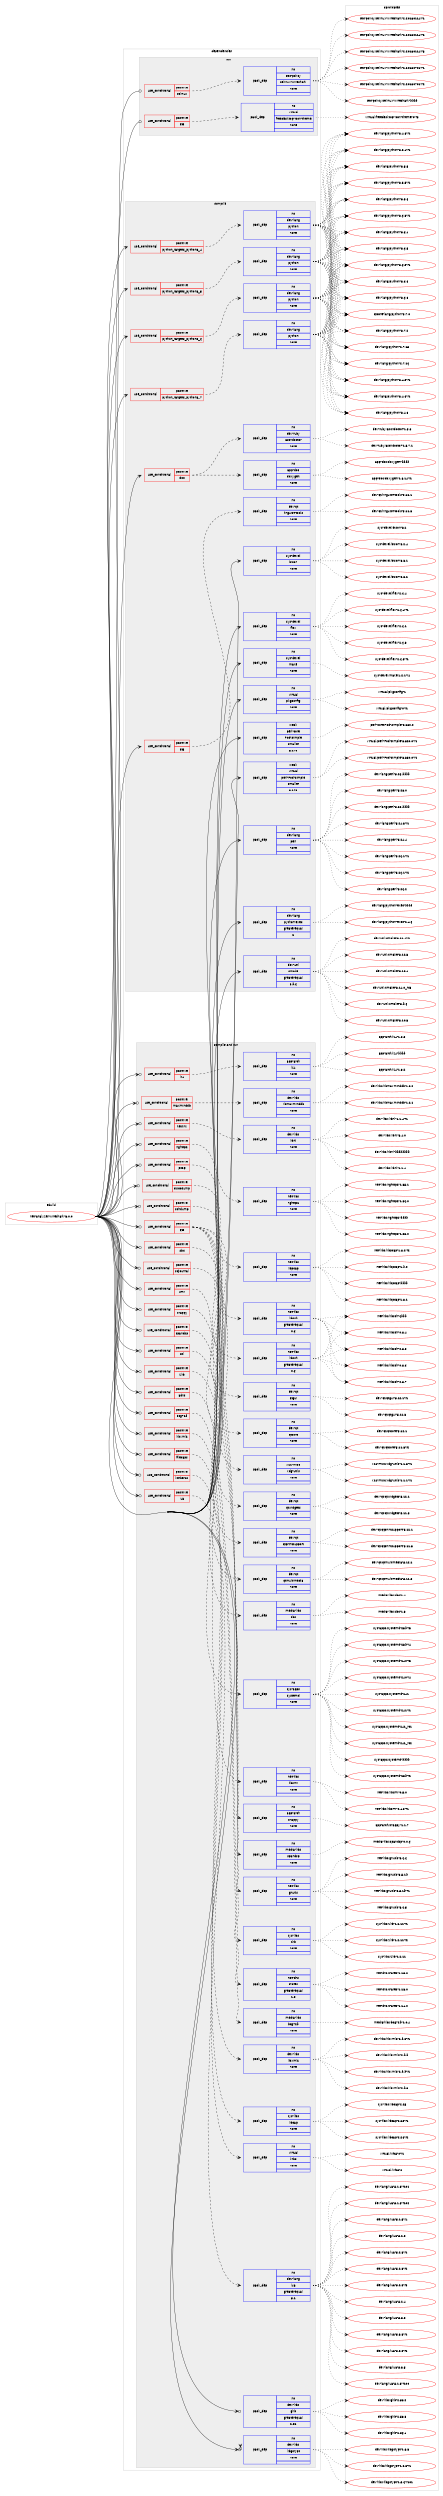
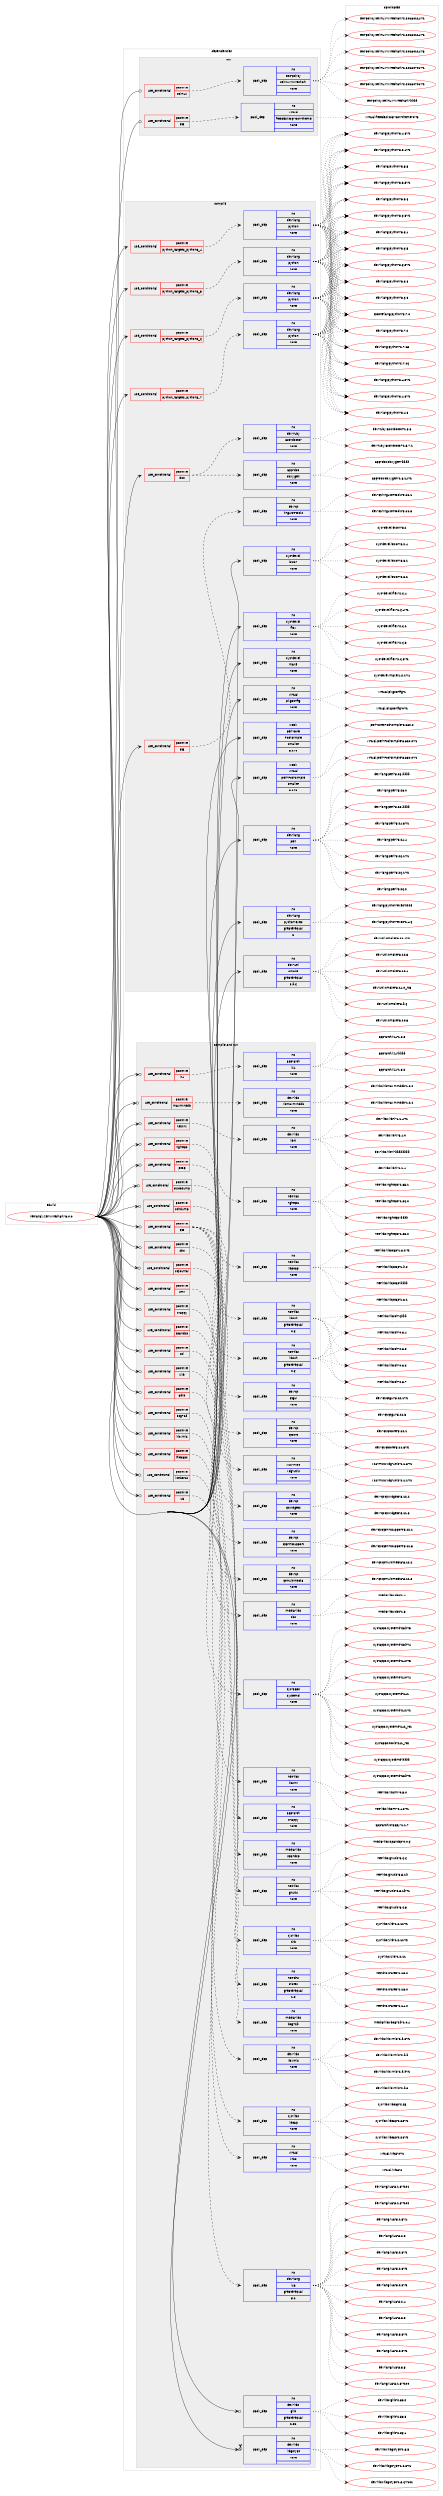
node "sys-apps/systemd-241_rc2": label "sys-apps/systemd-241_rc2" -> "sys-apps/tools-241_rc2"
